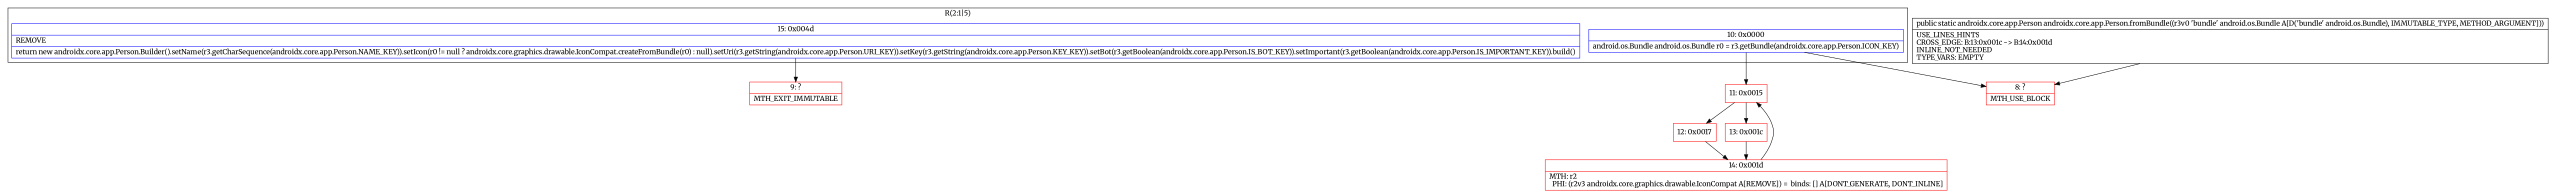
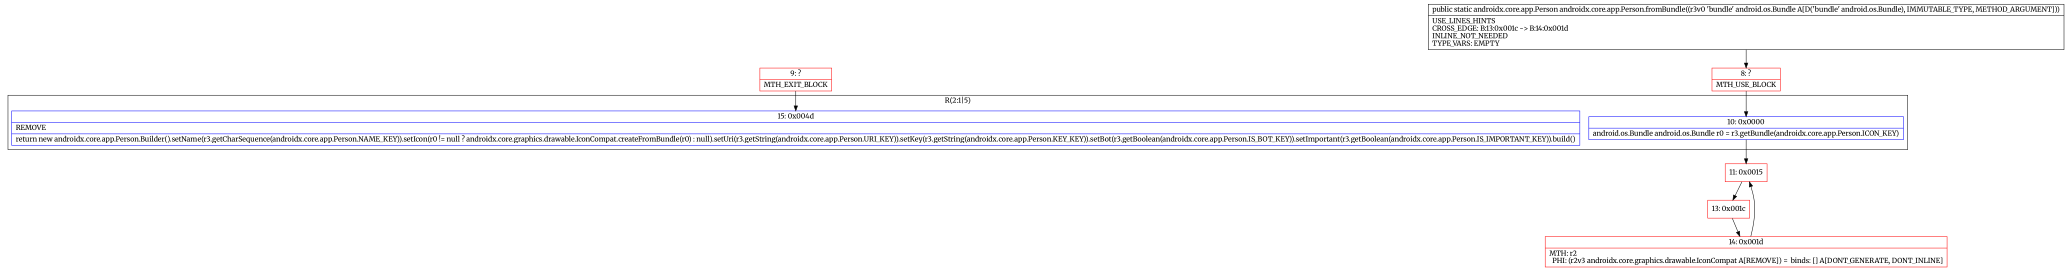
edge "15: 0x004d" -> "9: ?": reversed
edge "10: 0x0000" -> "8: ?": reversed
node "9: ?": text "MTH_EXIT_IMMUTABLE" -> "MTH_EXIT_BLOCK"
node "12: 0x0017": removed
